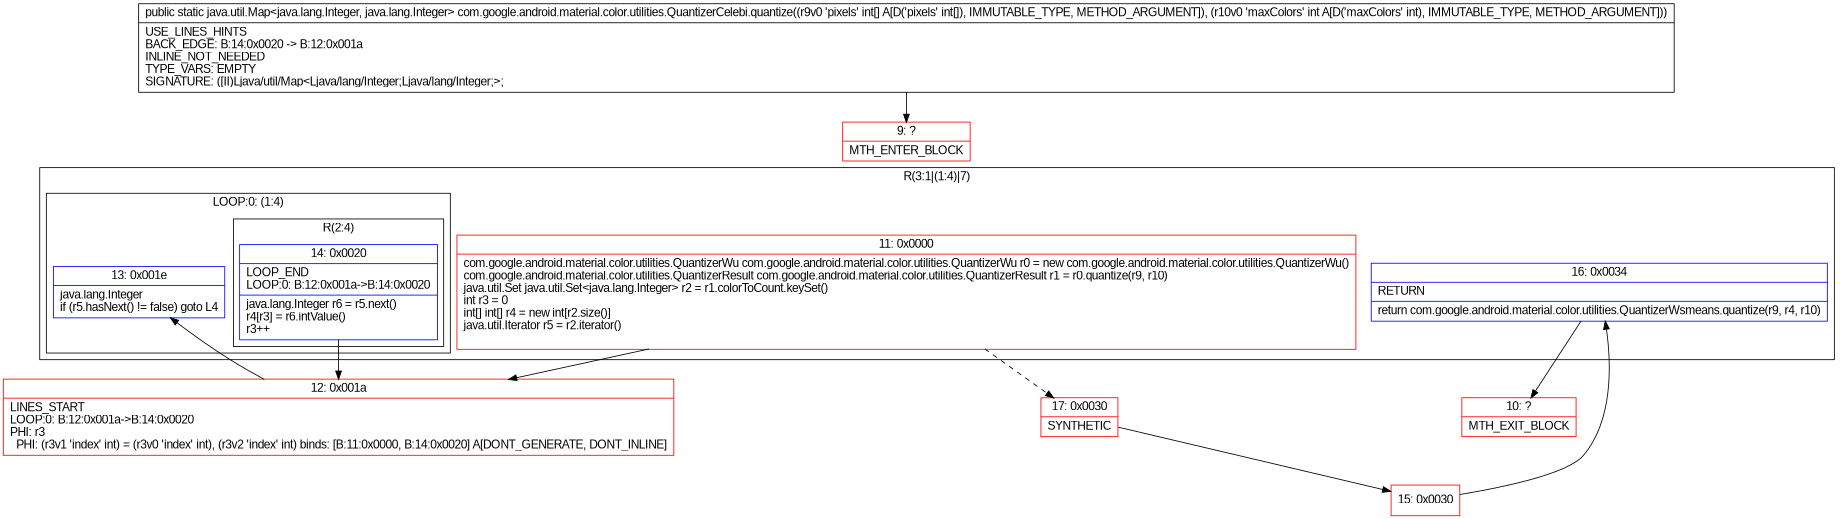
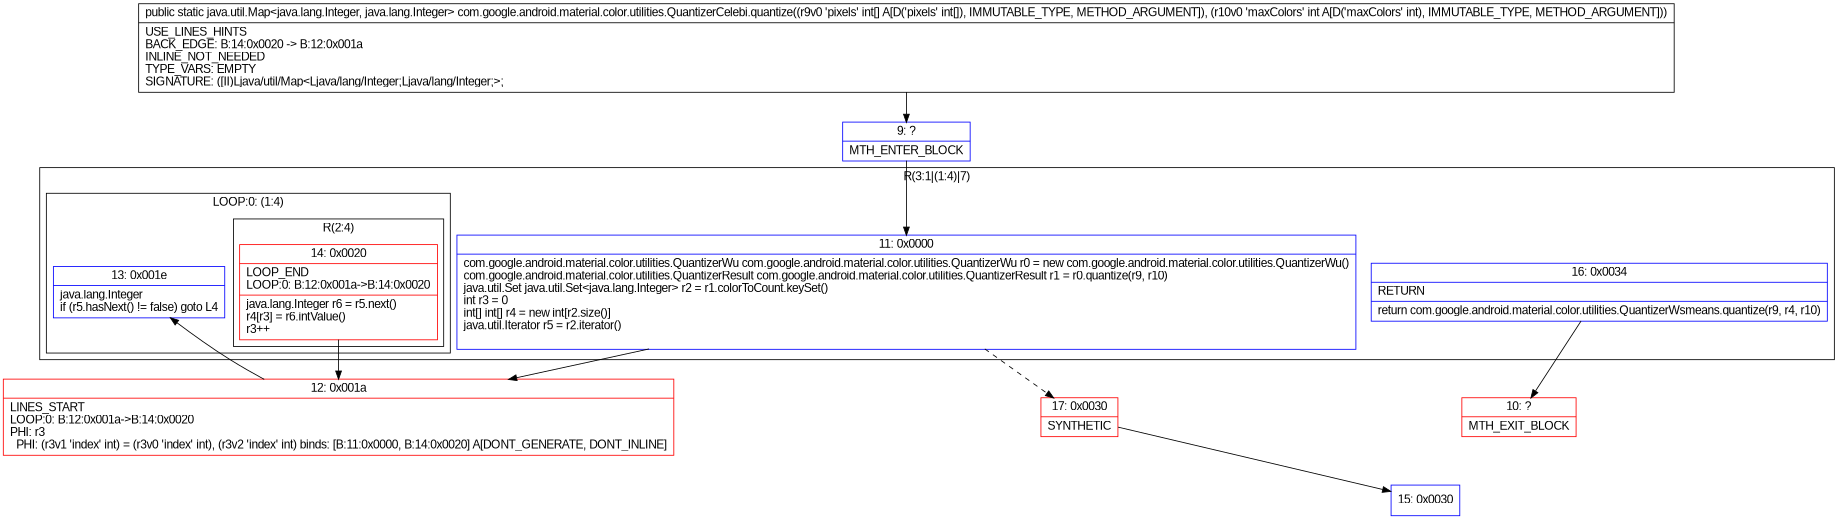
node "9: ?": color red -> blue
edge "9: ?" -> "11: 0x0000": added
node "14: 0x0020": color blue -> red
node "11: 0x0000": color red -> blue
edge "15: 0x0030" -> "16: 0x0034": removed
node "15: 0x0030": color red -> blue
